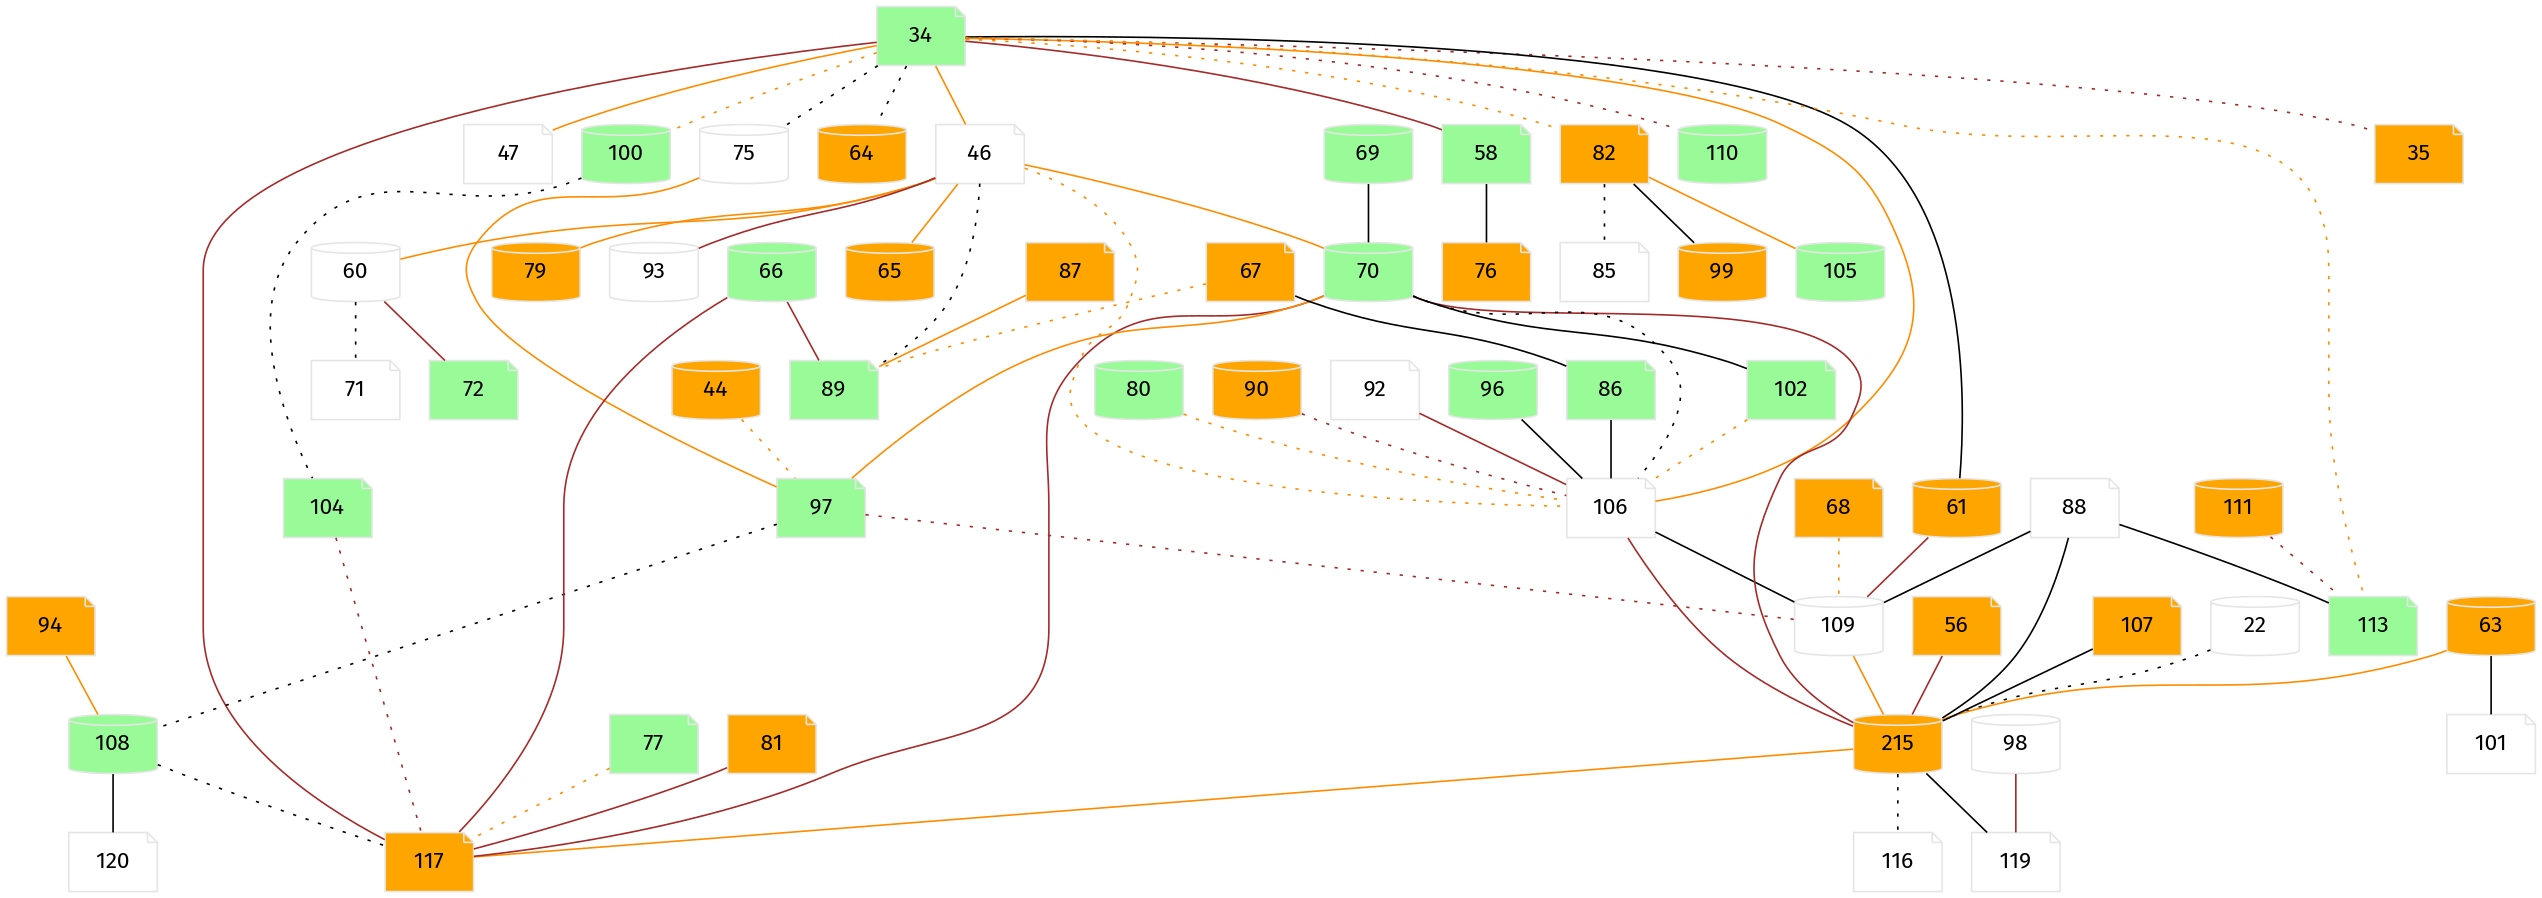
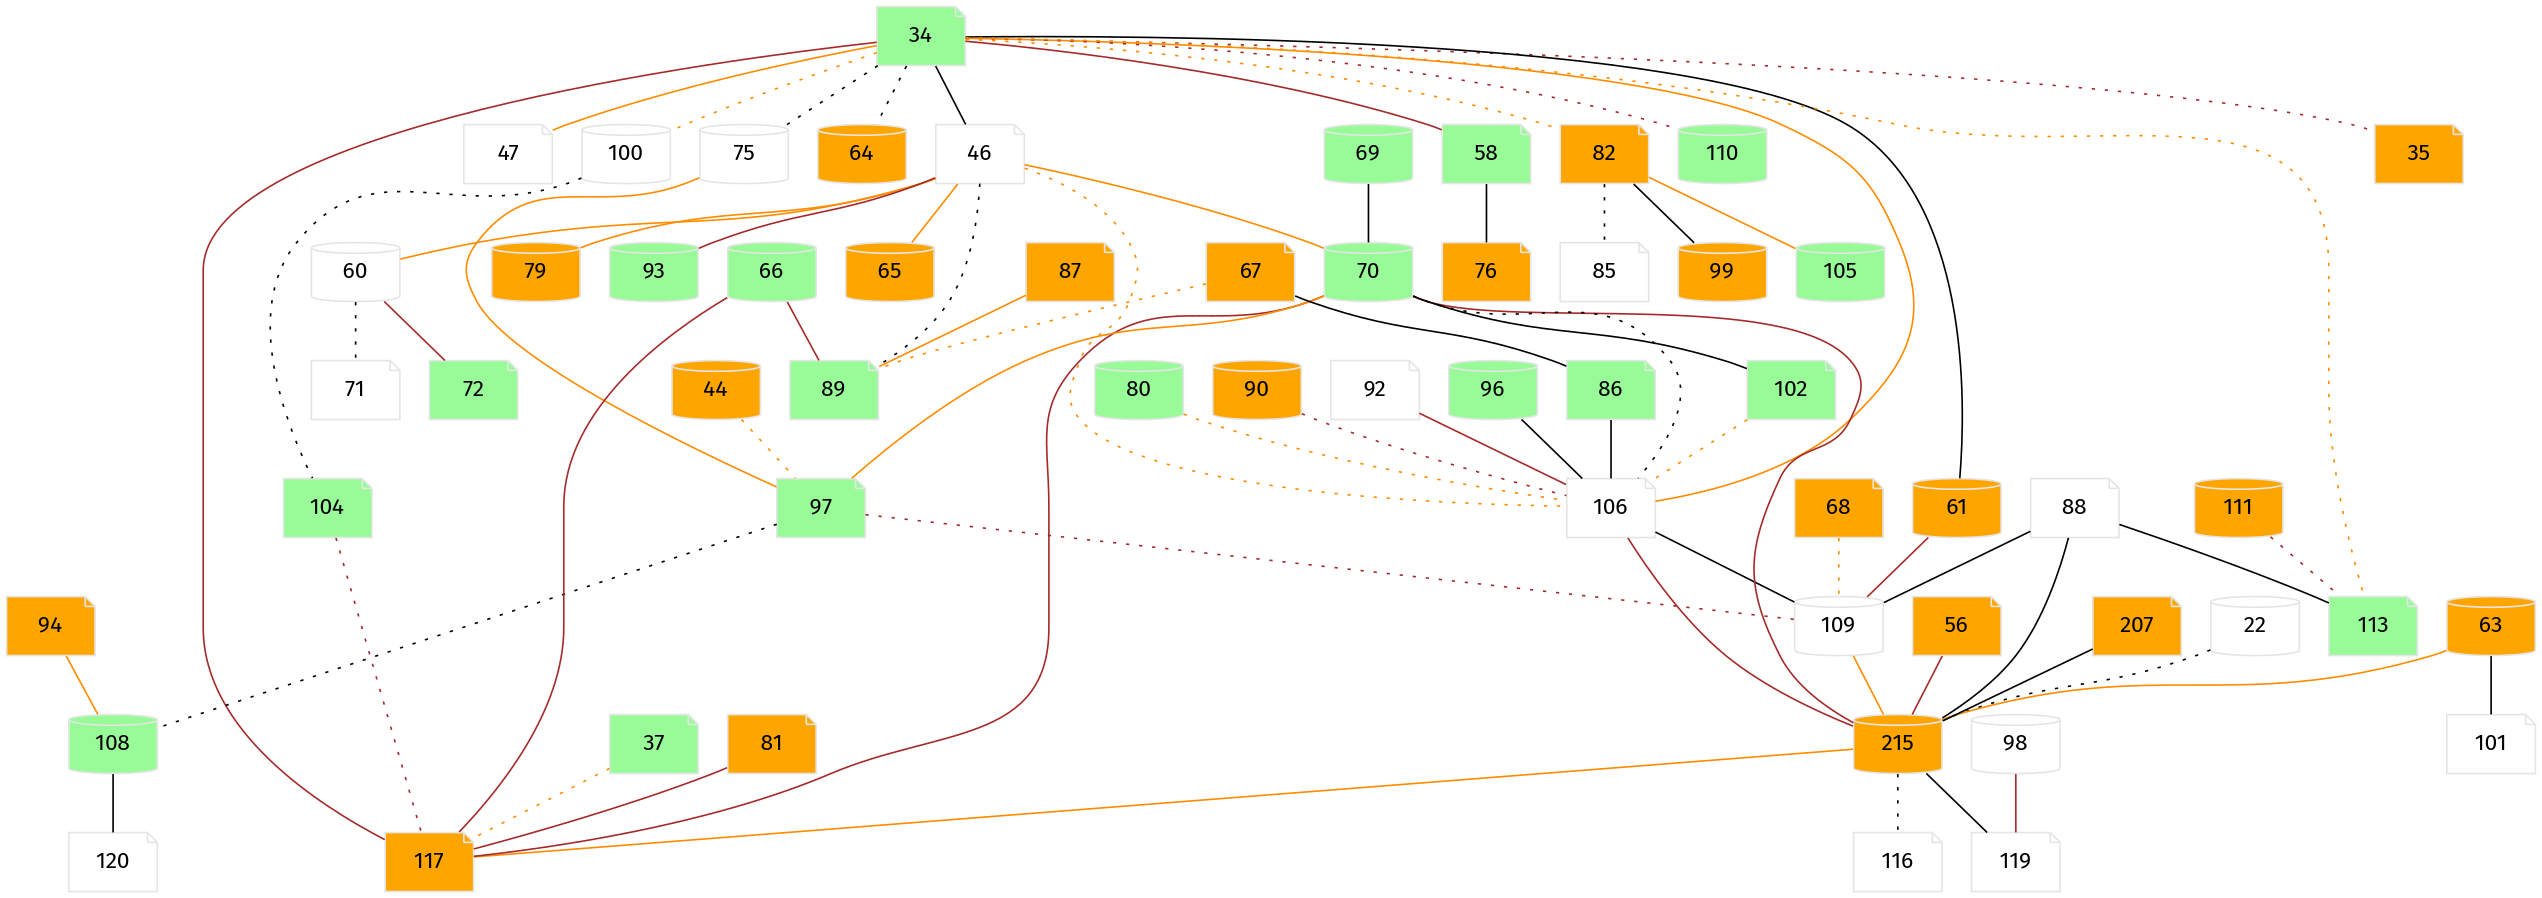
edge "34" -- "46": color darkorange -> black
node "100": fillcolor palegreen -> white
node "93": fillcolor white -> palegreen
node "107": label "107" -> "207"
node "77": label "77" -> "37"
edge "108" -- "117": removed
